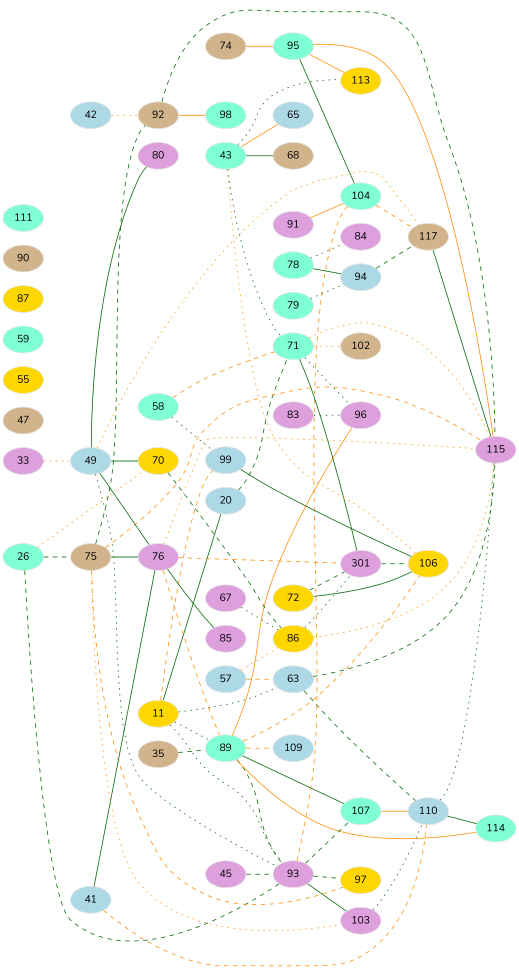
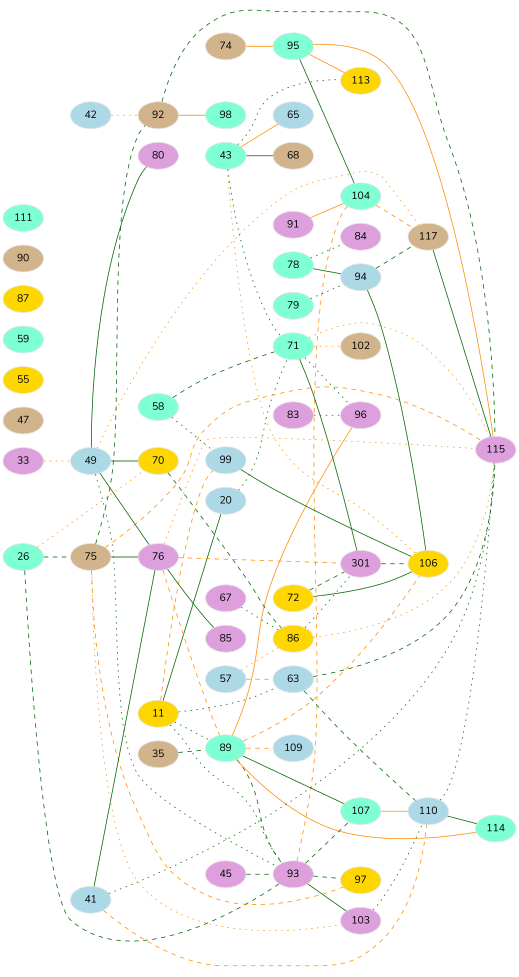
edge "71" -- "58": color darkorange -> darkgreen
edge "94" -- "106": added
edge "71" -- "20": style dashed -> dotted
edge "115" -- "41": added
